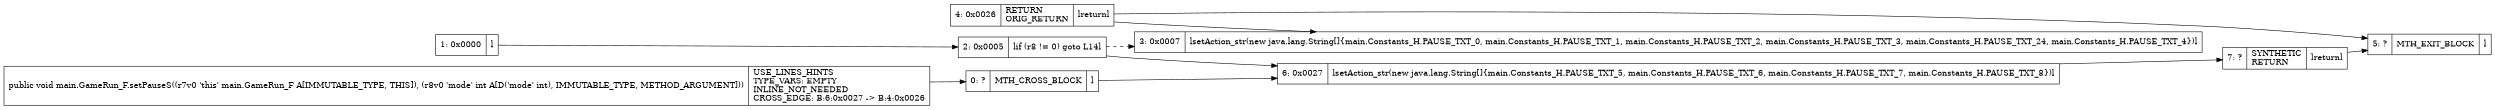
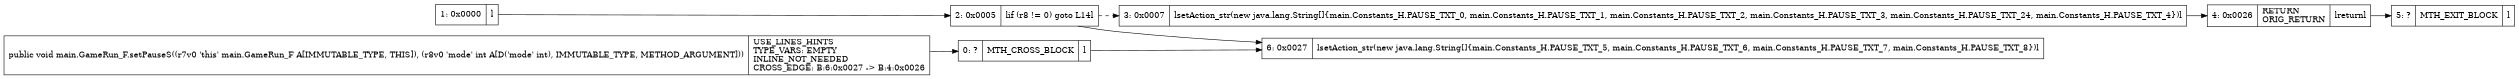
edge "4: 0x0026" -> "3: 0x0007": reversed
node "7: ?": removed
